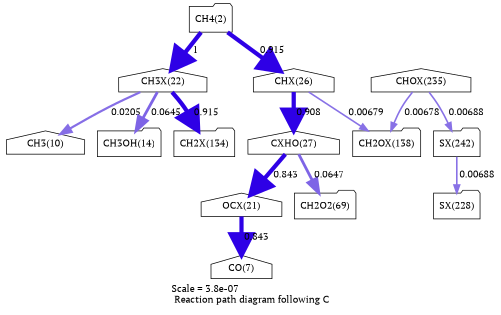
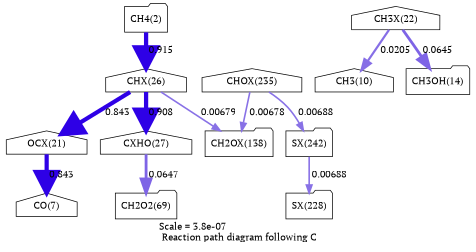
edge "CH4(2)" -> "CH3X(22)": removed, label "1"
node "CH2X(134)": removed
edge "CXHO(27)" -> "OCX(21)": now "CHX(26)" -> "OCX(21)"
